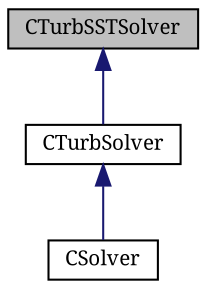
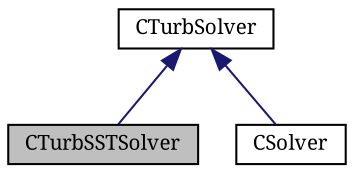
edge "CTurbSolver" -> "CTurbSSTSolver": reversed
